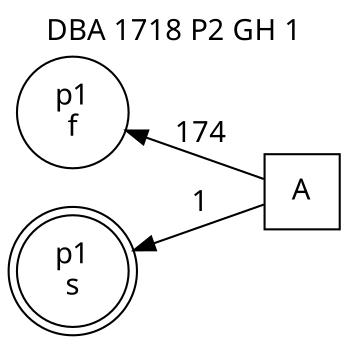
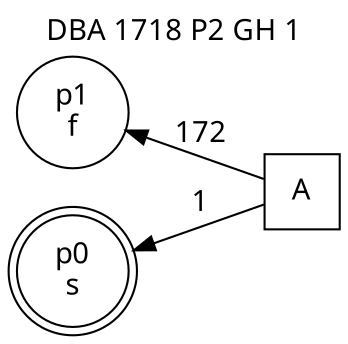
edge "A" -> "p1 f": label "174" -> "172"
node "p1 s": label "p1 s" -> "p0 s"
